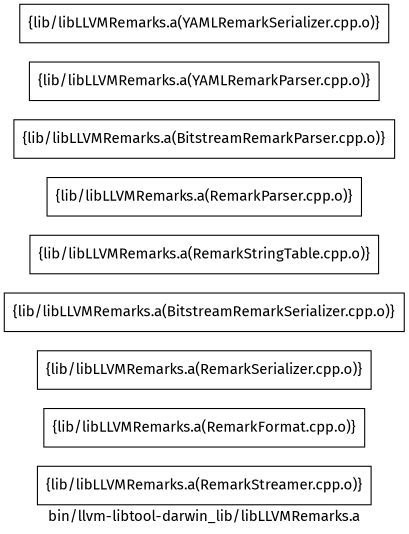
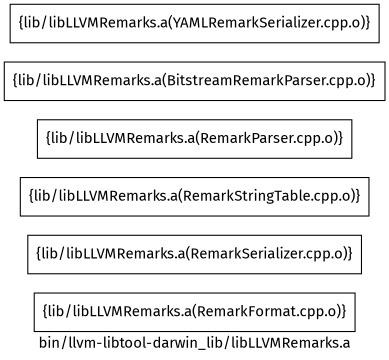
node "{lib/libLLVMRemarks.a(YAMLRemarkParser.cpp.o)}": removed
node "{lib/libLLVMRemarks.a(BitstreamRemarkSerializer.cpp.o)}": removed
node "{lib/libLLVMRemarks.a(RemarkStreamer.cpp.o)}": removed
